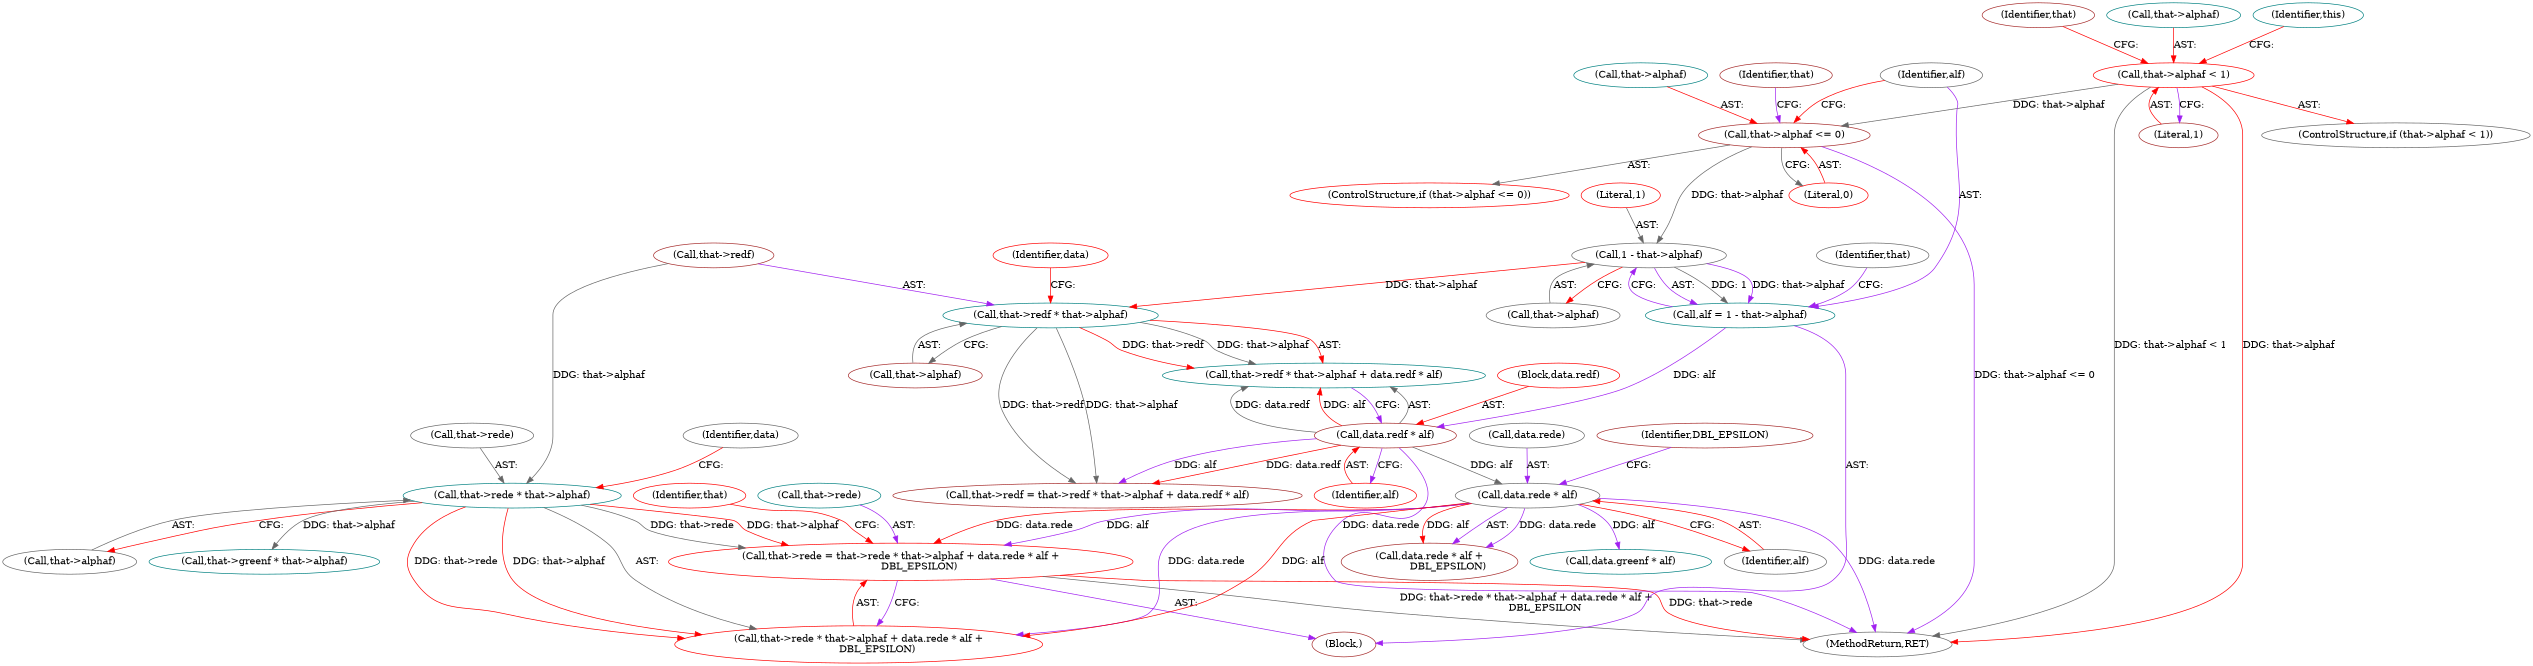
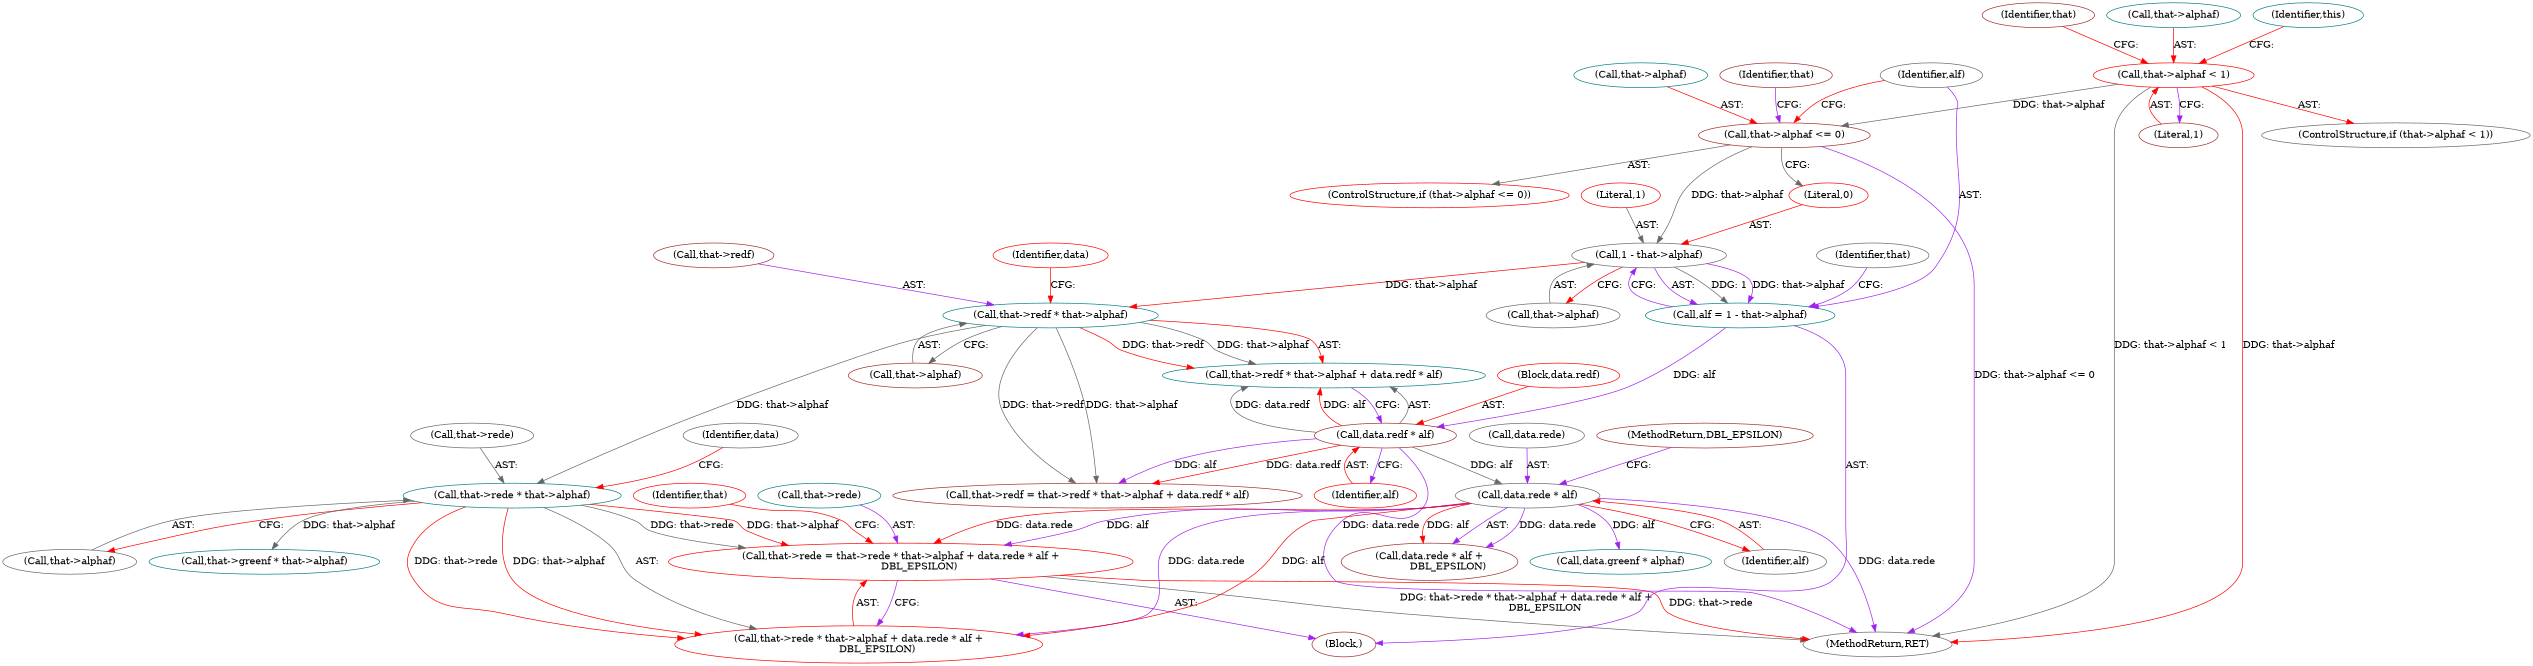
edge "(Literal,0)" -> "(Call,that->alphaf <= 0)": now "(Literal,0)" -> "(Call,1 - that->alphaf)"
edge "(Call,that->redf)" -> "(Call,that->rede * that->alphaf)": now "(Call,that->redf * that->alphaf)" -> "(Call,that->rede * that->alphaf)"
node "(Identifier,DBL_EPSILON)": label "(Identifier,DBL_EPSILON)" -> "(MethodReturn,DBL_EPSILON)"
node "(Call,data.greenf * alf)": label "(Call,data.greenf * alf)" -> "(Call,data.greenf * alphaf)"
